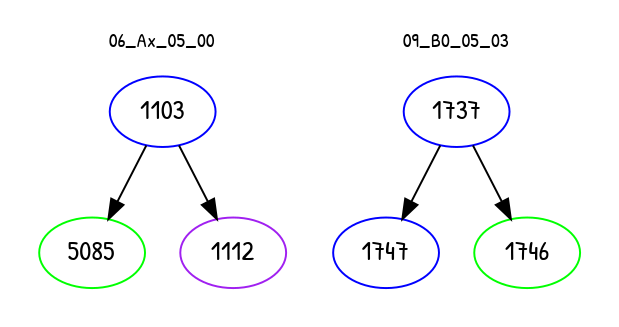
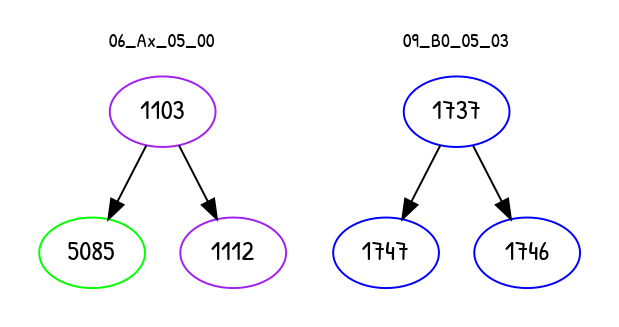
node "1103": color blue -> purple
node "1746": color green -> blue
